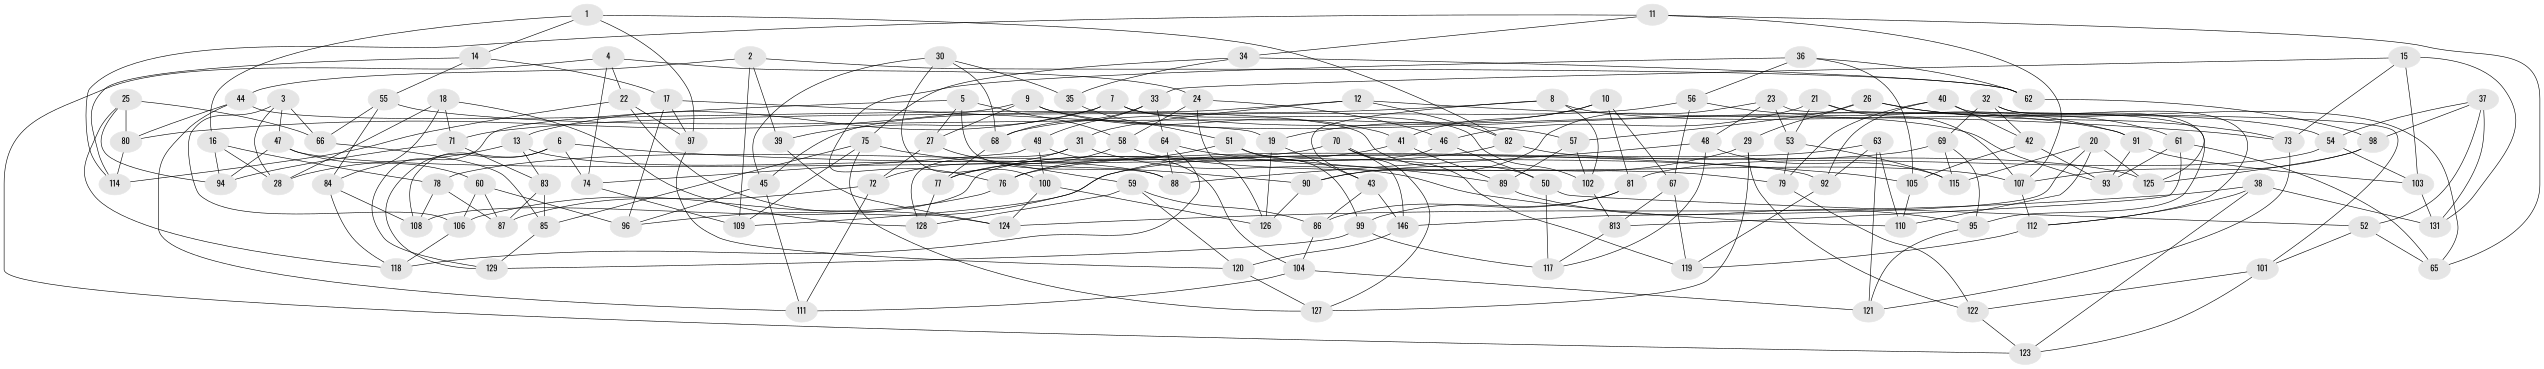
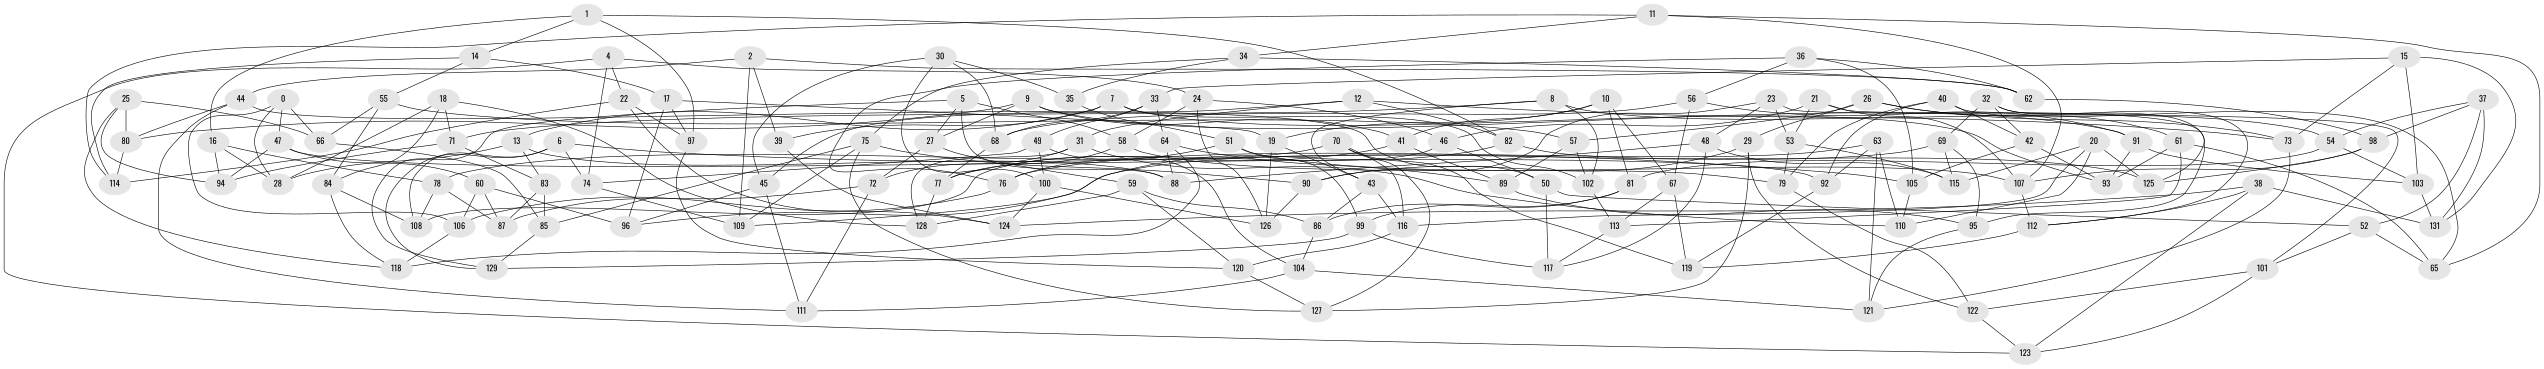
node "3": label "3" -> "0"
node "146": label "146" -> "116"
node "813": label "813" -> "113"
